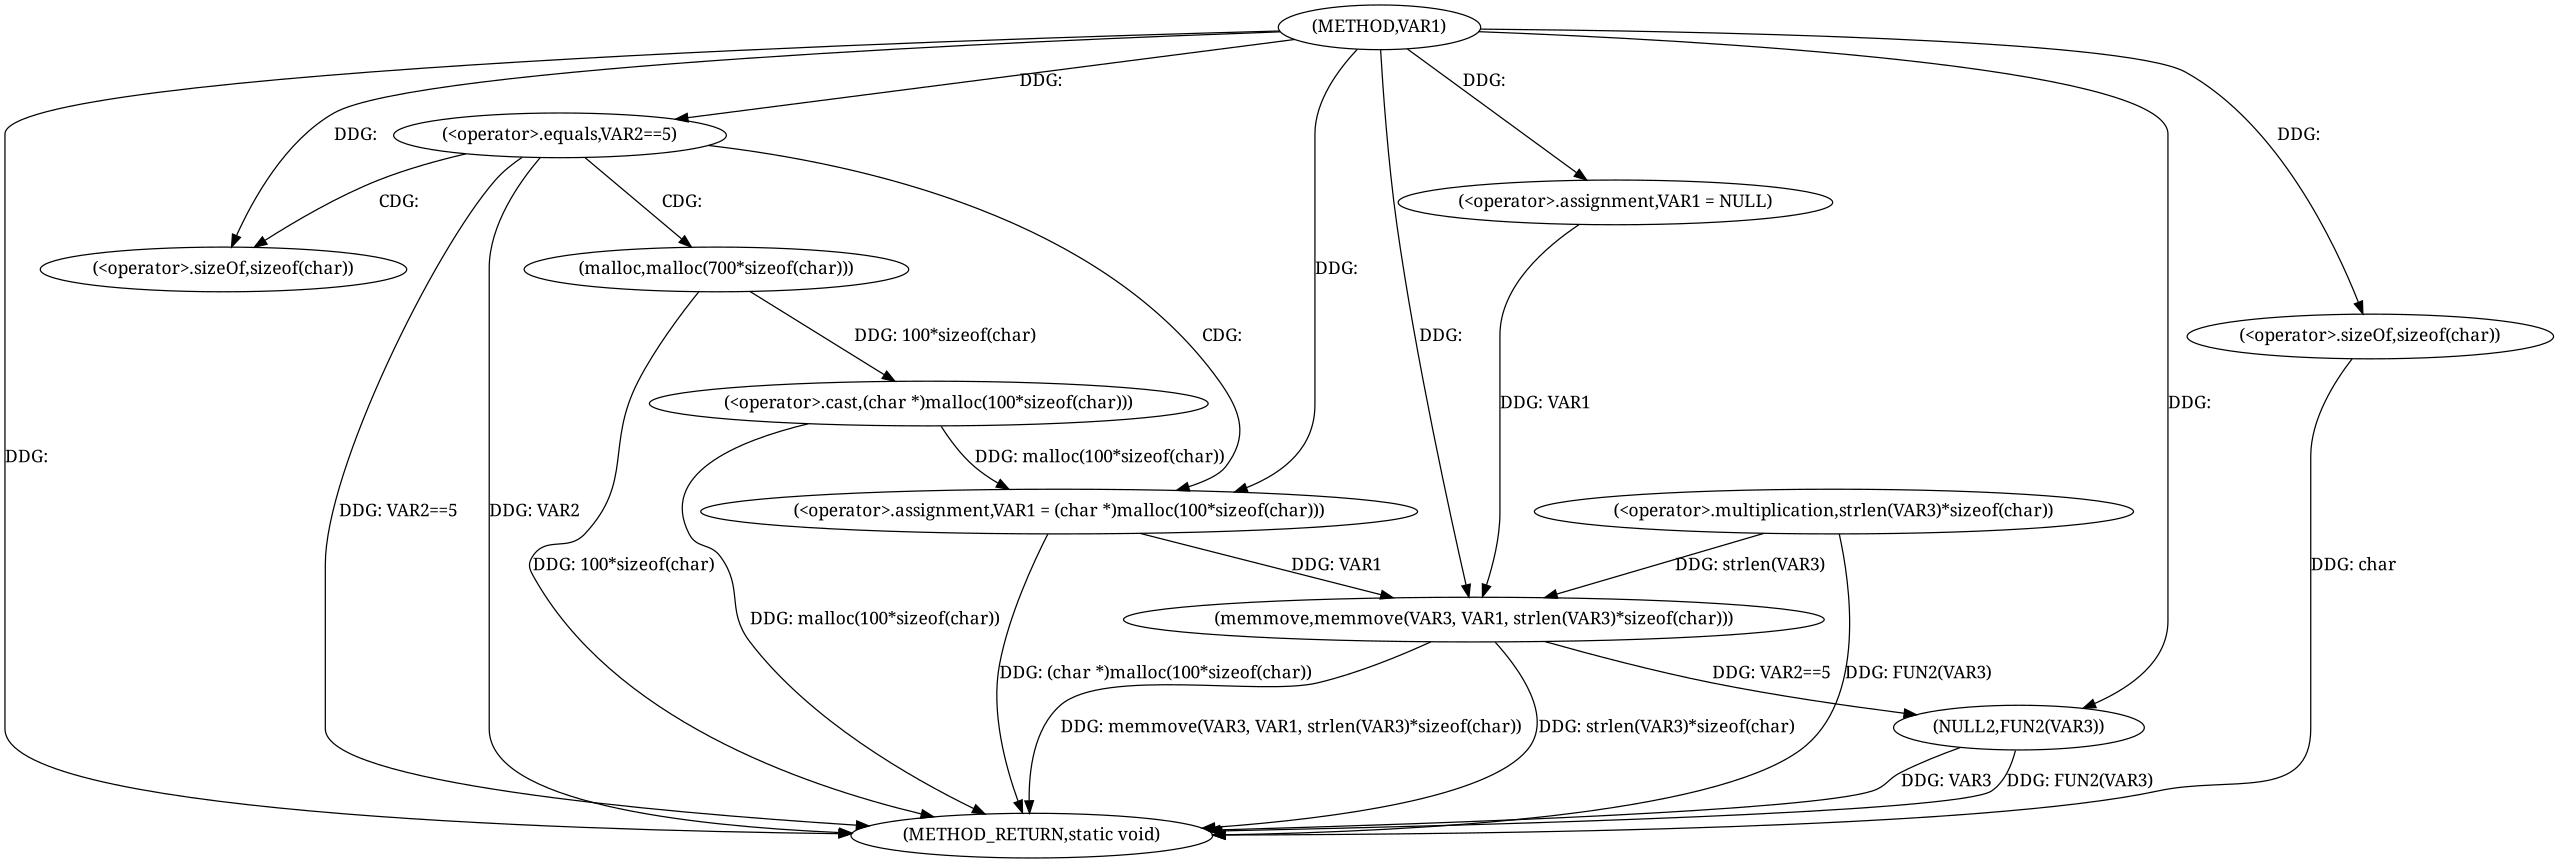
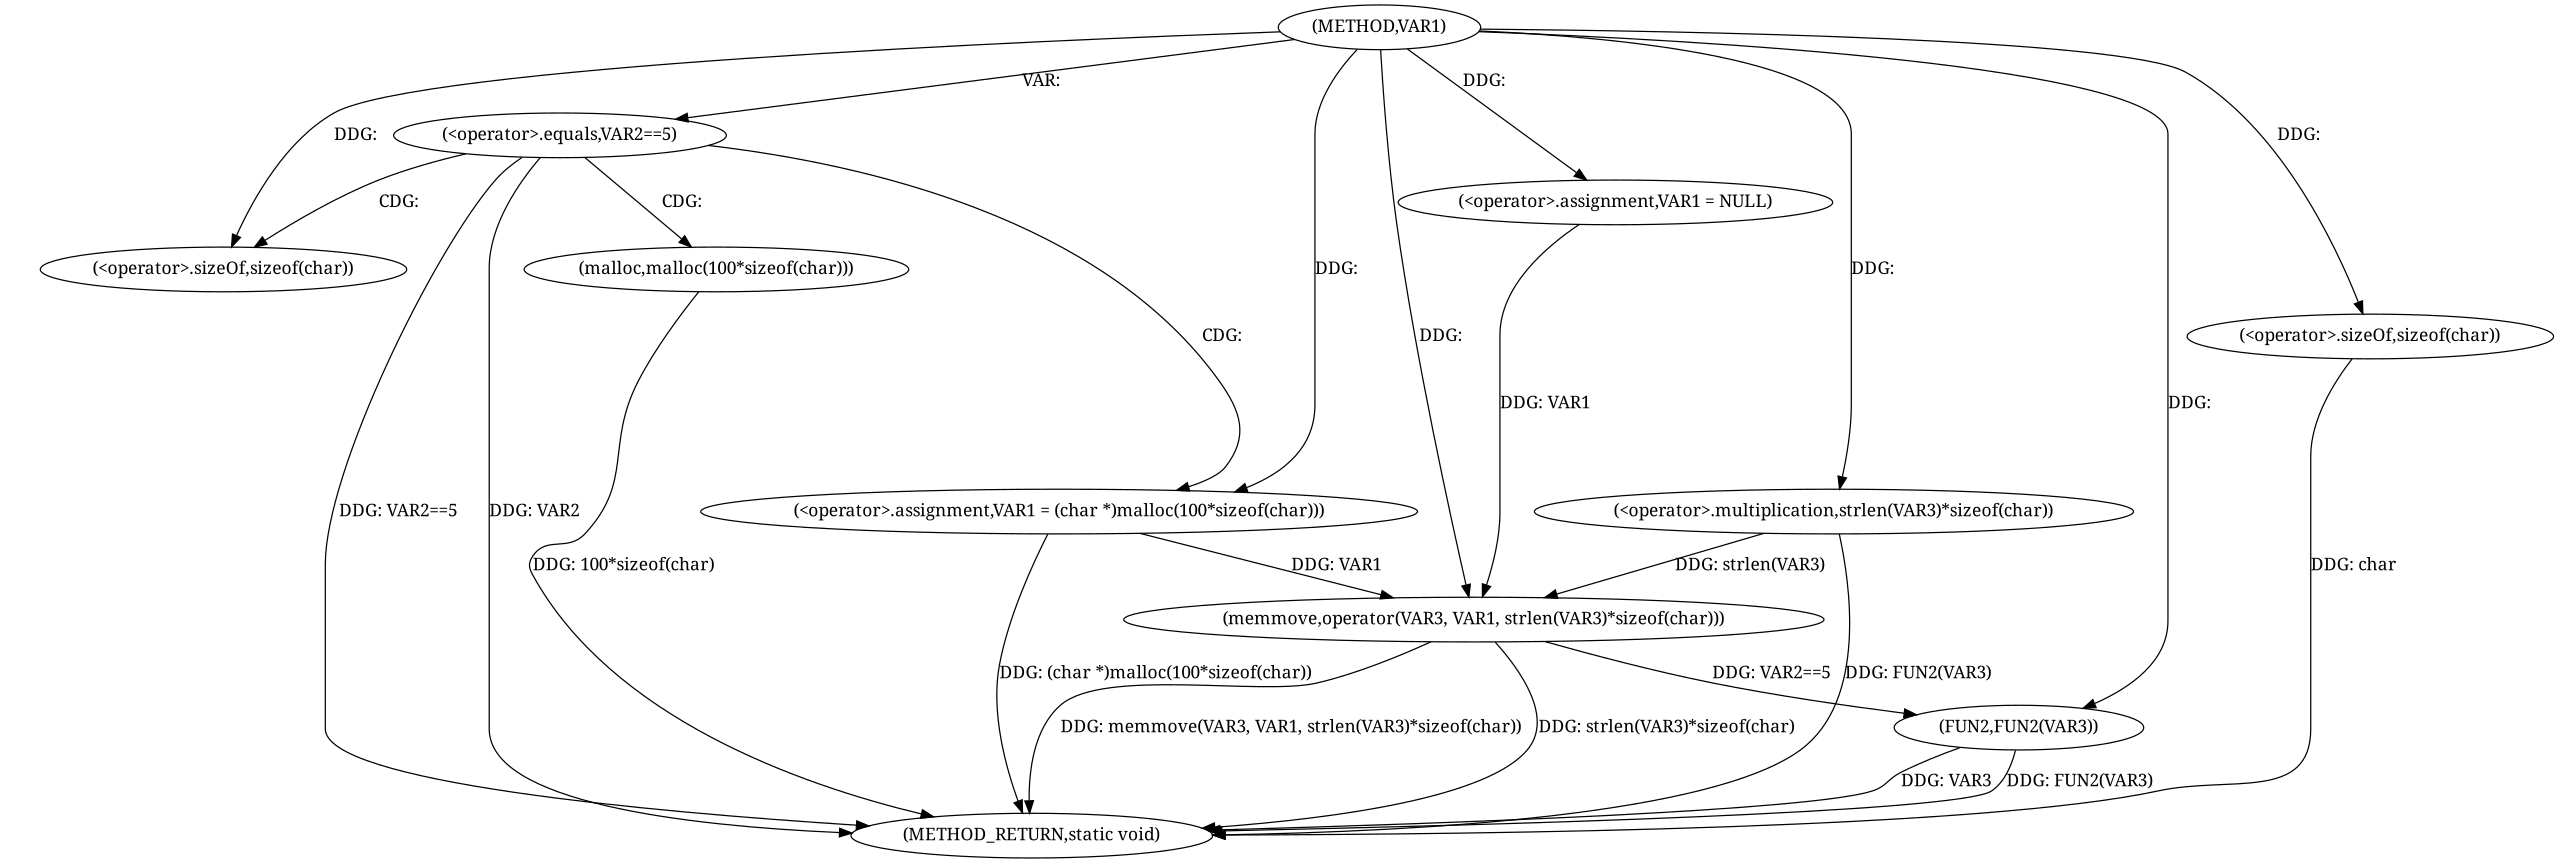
edge "(METHOD,VAR1)" -> "(<operator>.equals,VAR2==5)": label "DDG: " -> "VAR: "
edge "(METHOD,VAR1)" -> "(METHOD_RETURN,static void)": now "(METHOD,VAR1)" -> "(<operator>.multiplication,strlen(VAR3)*sizeof(char))"
node "(malloc,malloc(700*sizeof(char)))": label "(malloc,malloc(700*sizeof(char)))" -> "(malloc,malloc(100*sizeof(char)))"
node "(<operator>.cast,(char *)malloc(100*sizeof(char)))": removed
node "(memmove,memmove(VAR3, VAR1, strlen(VAR3)*sizeof(char)))": label "(memmove,memmove(VAR3, VAR1, strlen(VAR3)*sizeof(char)))" -> "(memmove,operator(VAR3, VAR1, strlen(VAR3)*sizeof(char)))"
node "(NULL2,FUN2(VAR3))": label "(NULL2,FUN2(VAR3))" -> "(FUN2,FUN2(VAR3))"
